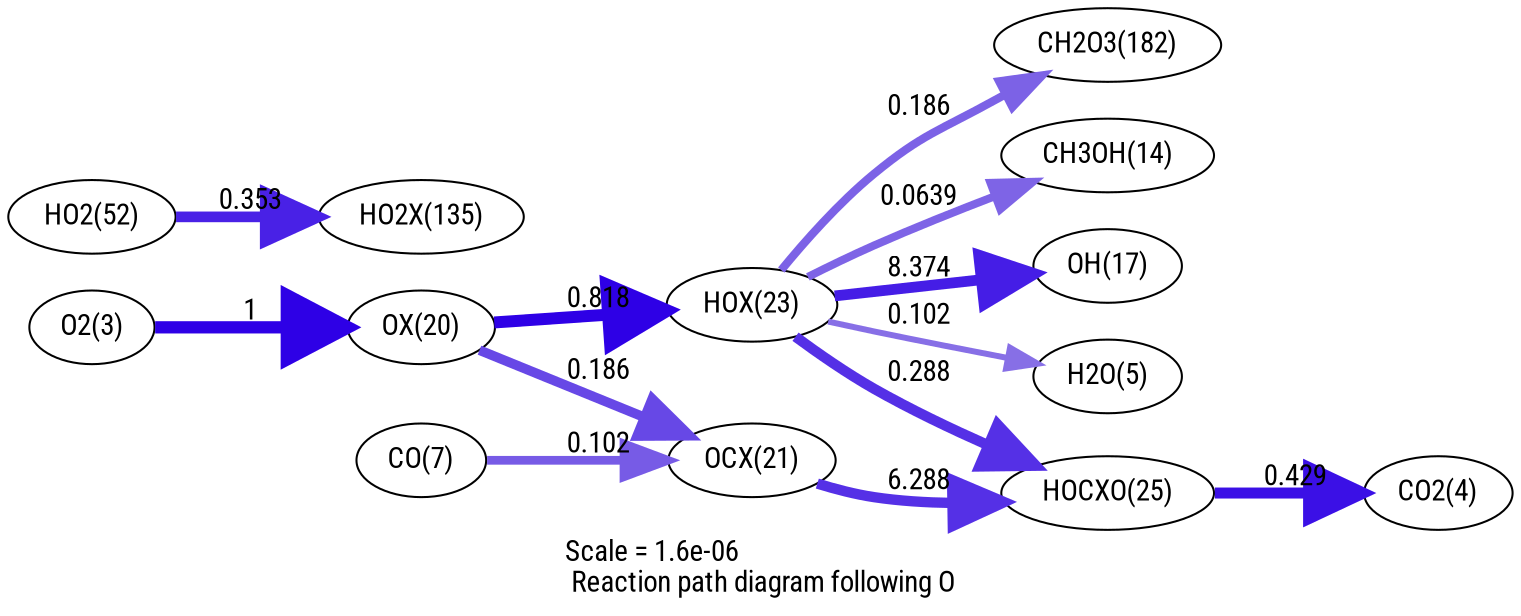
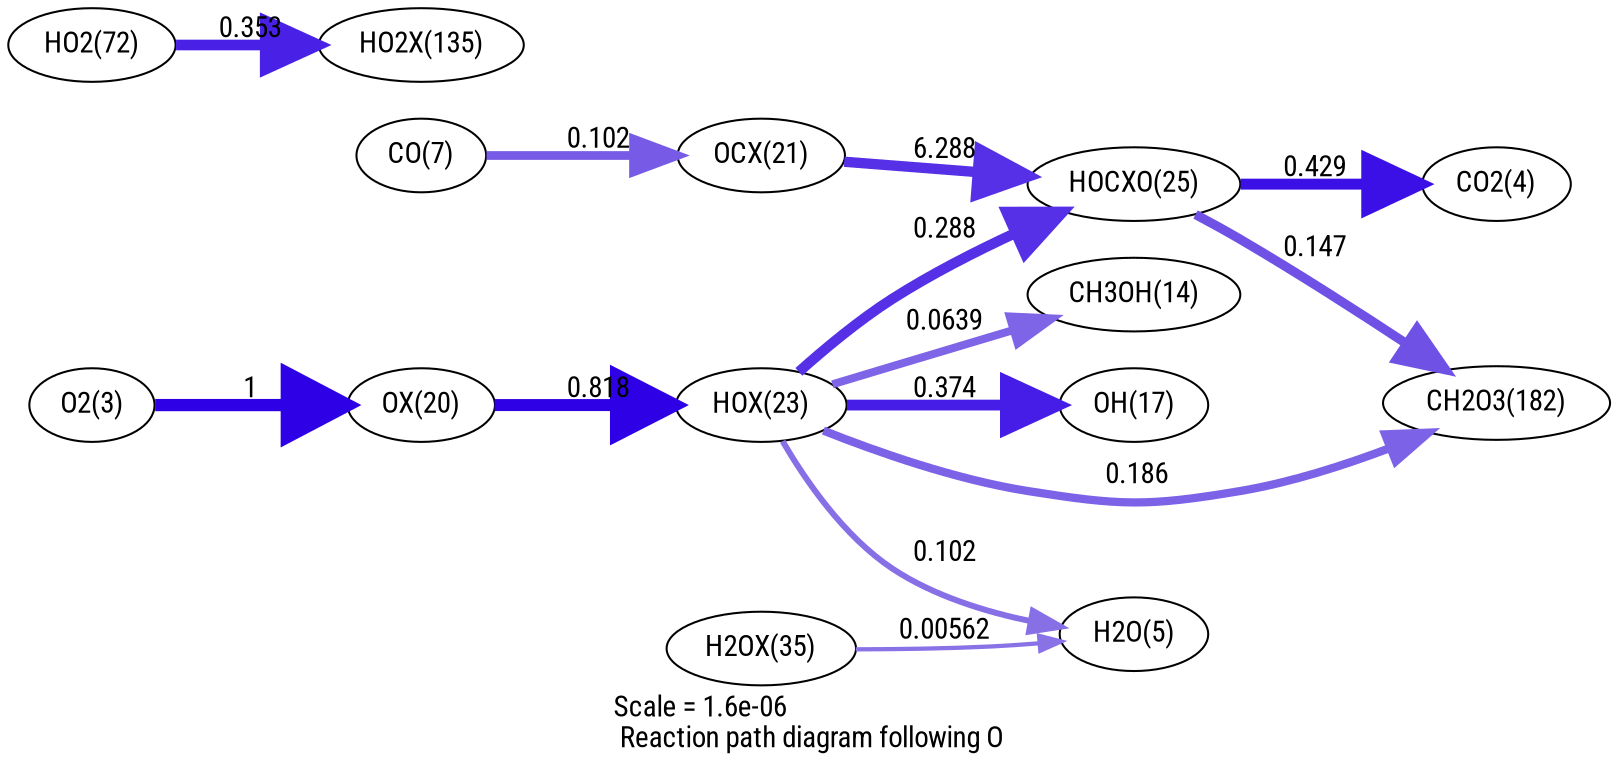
node "HO2(52)": label "HO2(52)" -> "HO2(72)"
edge "HOX(23)" -> "OH(17)": label " 8.374" -> " 0.374"
edge "HOCXO(25)" -> "CH2O3(182)": added, label "0.147"
edge "OX(20)" -> "OCX(21)": removed, label "0.186"
node "H2OX(35)": added
